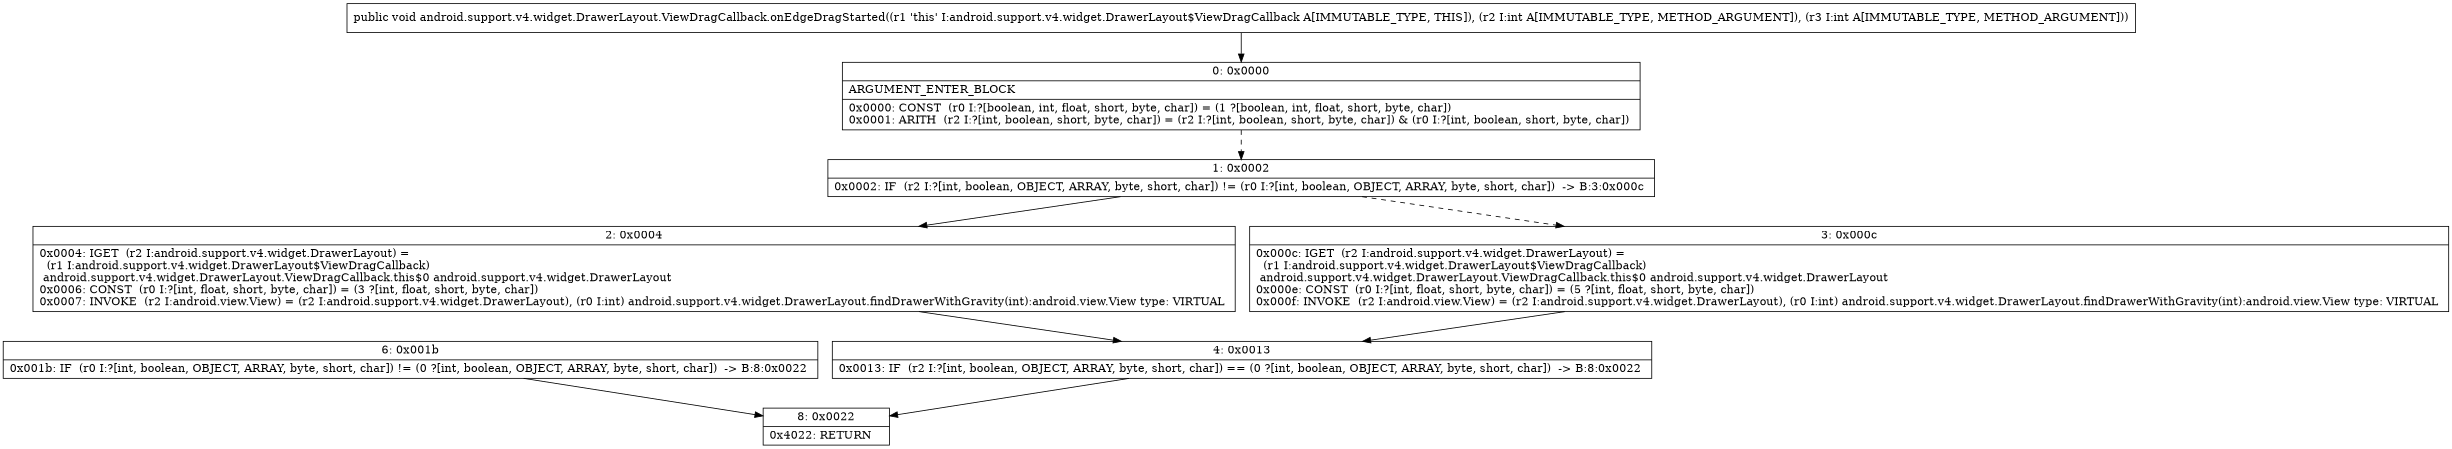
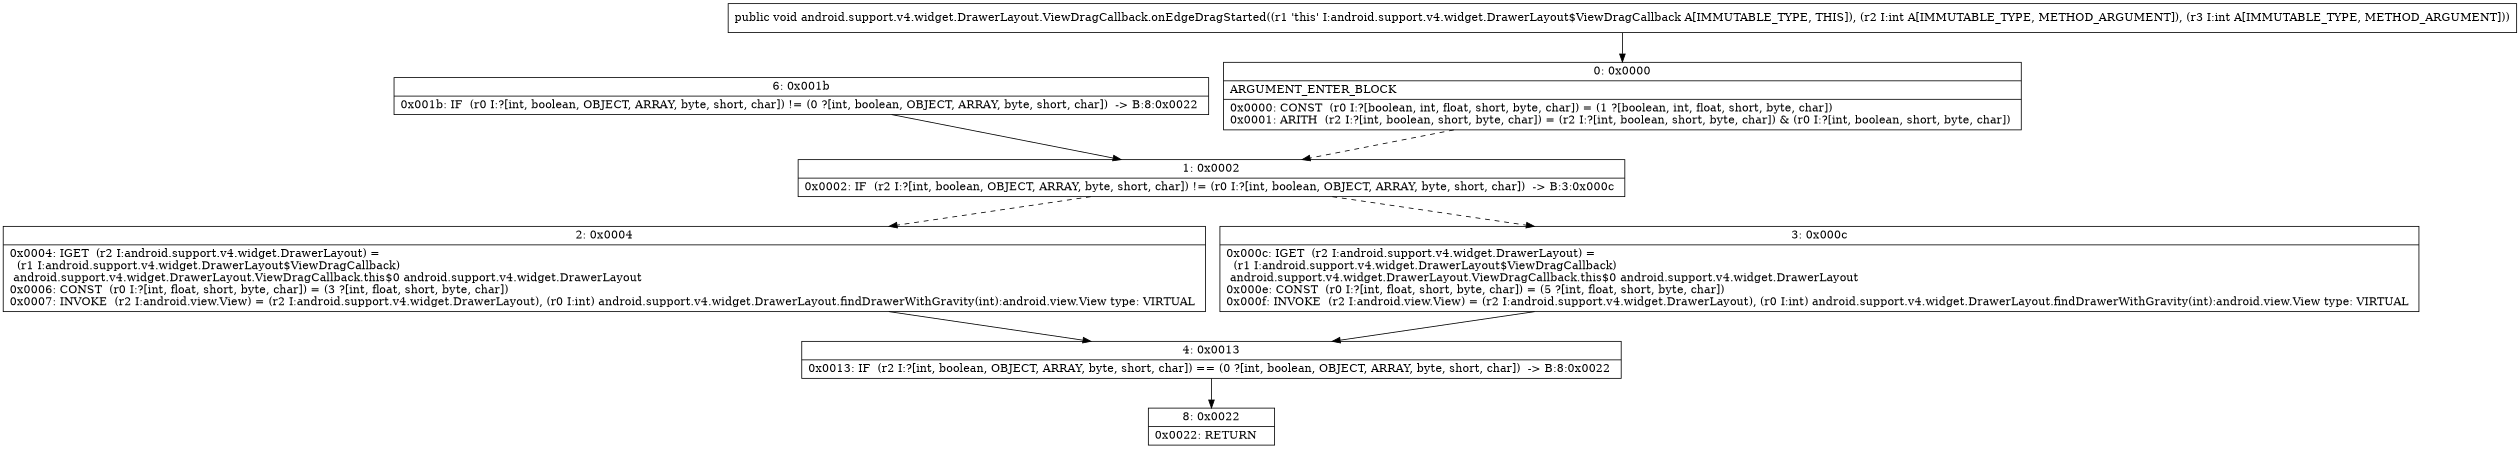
edge "1: 0x0002" -> "2: 0x0004": style solid -> dashed
edge "6: 0x001b" -> "8: 0x0022": now "6: 0x001b" -> "1: 0x0002"
node "8: 0x0022": text "0x4022: RETURN" -> "0x0022: RETURN"
